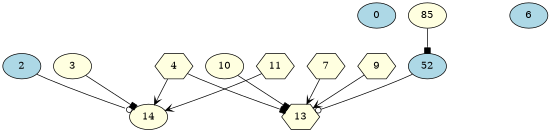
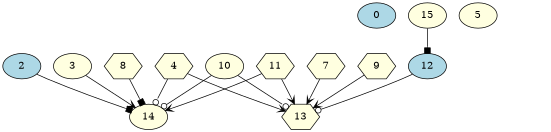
node "85": label "85" -> "15"
node "5": added
node "6": removed
node "8": added
node "52": label "52" -> "12"
edge "11" -> "13": added
edge "4" -> "14": arrowhead vee -> odot
edge "3" -> "14": arrowhead box -> vee
edge "10" -> "14": added
edge "10" -> "13": arrowhead box -> odot
edge "2" -> "14": arrowhead odot -> box
edge "4" -> "13": arrowhead box -> vee
